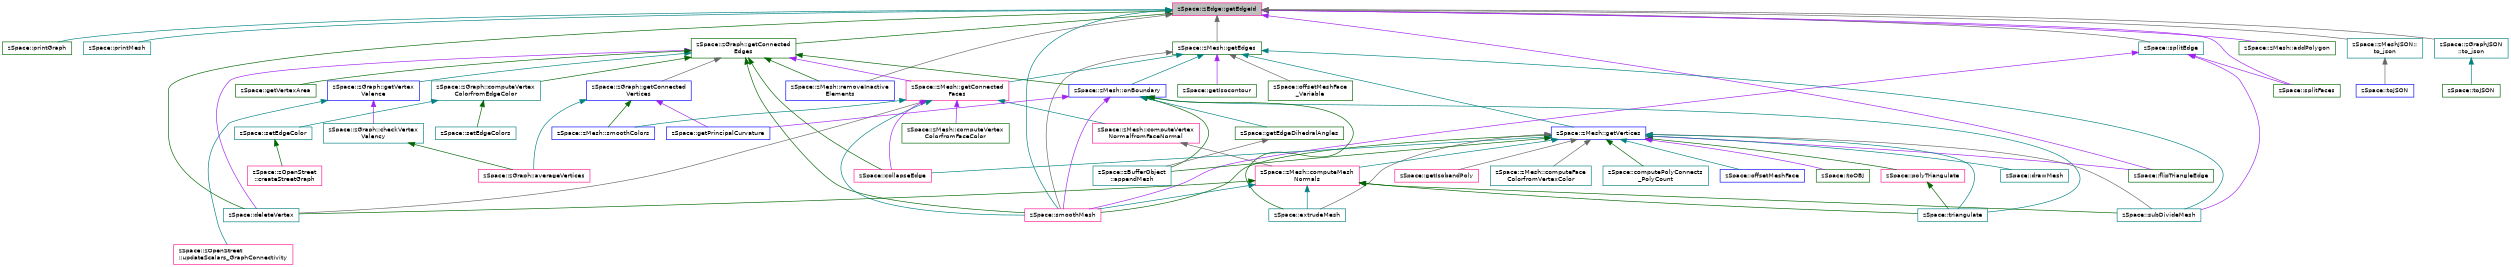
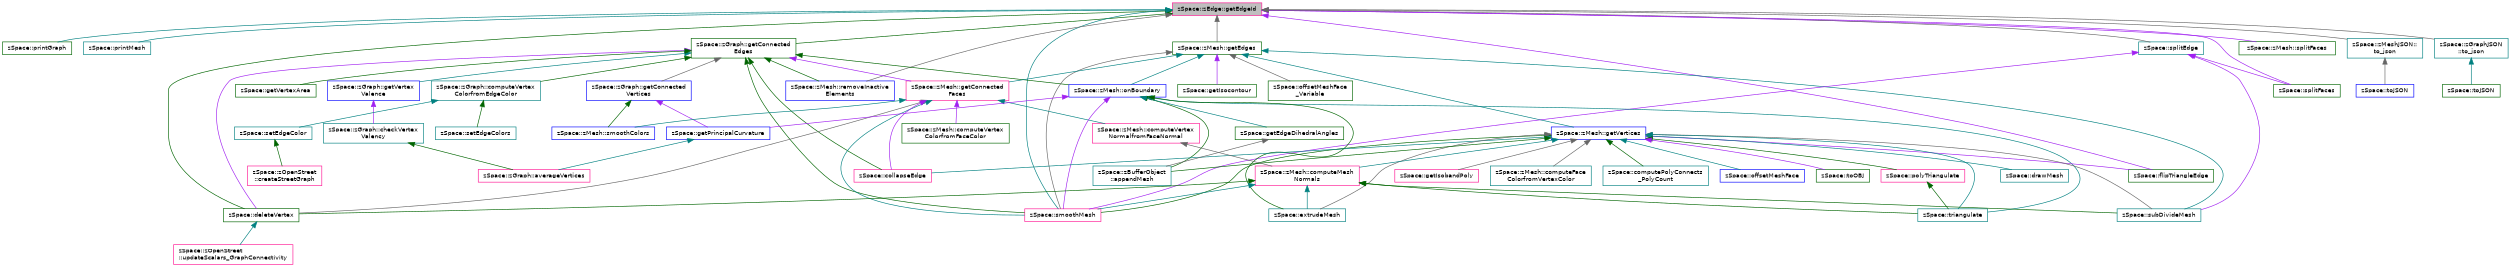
node "zSpace::zMesh::addPolygon": label "zSpace::zMesh::addPolygon" -> "zSpace::zMesh::splitFaces"
edge "zSpace::zGraph::averageVertices" -> "zSpace::zGraph::getConnected Vertices": now "zSpace::zGraph::averageVertices" -> "zSpace::getPrincipalCurvature"
edge "zSpace::zOpenStreet ::updateScalars_GraphConnectivity" -> "zSpace::zGraph::getVertex Valence": now "zSpace::zOpenStreet ::updateScalars_GraphConnectivity" -> "zSpace::deleteVertex"
node "zSpace::deleteVertex": color teal -> darkgreen
